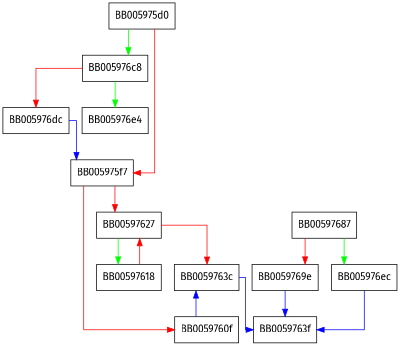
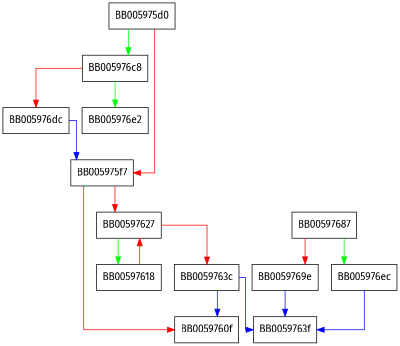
node "BB005976e4": label "BB005976e4" -> "BB005976e2"
edge "BB0059760f" -> "BB0059763c": reversed
